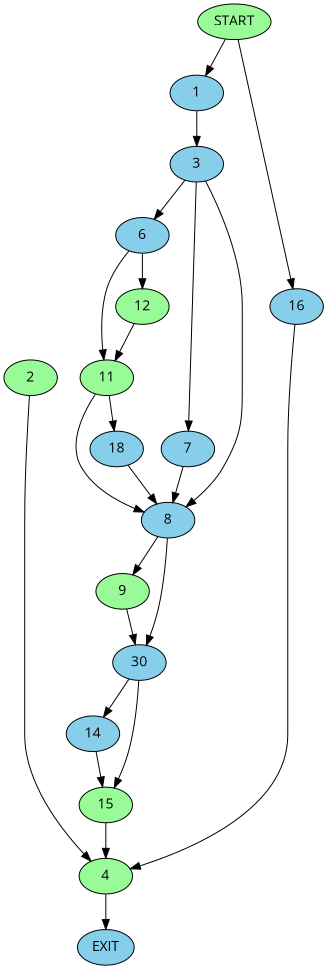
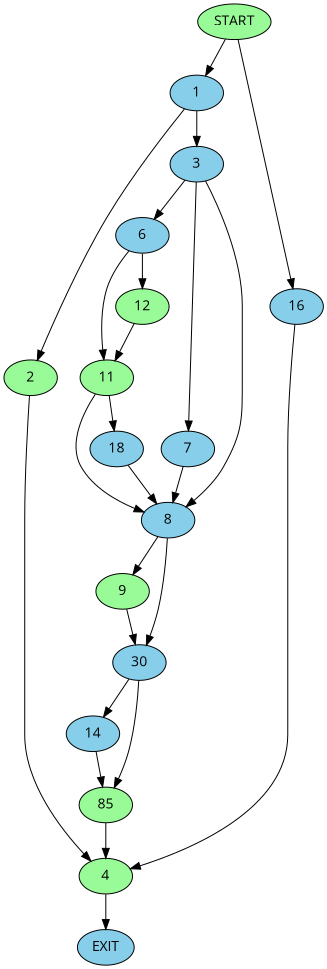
edge "1" -> "2": added
node "15": label "15" -> "85"
